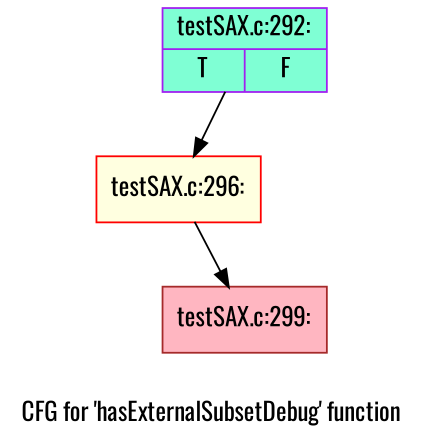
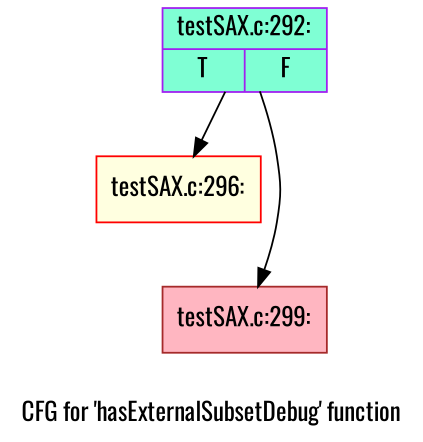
edge "testSAX.c:296:" -> "testSAX.c:299:": now "testSAX.c:292:" -> "testSAX.c:299:"
